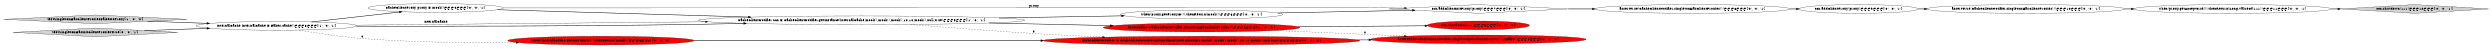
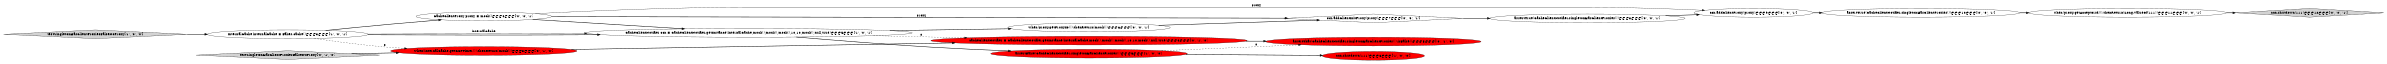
edge "CacheClientProxy proxy = mock()@@@4@@@['0', '0', '1']" -> "ccn.addClientProxy(proxy)@@@9@@@['0', '0', '1']": added, label "proxy"
edge "CacheClientProxy proxy = mock()@@@4@@@['0', '0', '1']" -> "ccn.addClientInitProxy(proxy)@@@7@@@['0', '0', '1']": style solid -> bold
node "testSingletonHasInitClientProxiesTrue['0', '0', '1']": removed
node "testSingletonHasClientProxiesFalseNoProxy['0', '1', '0']": added
